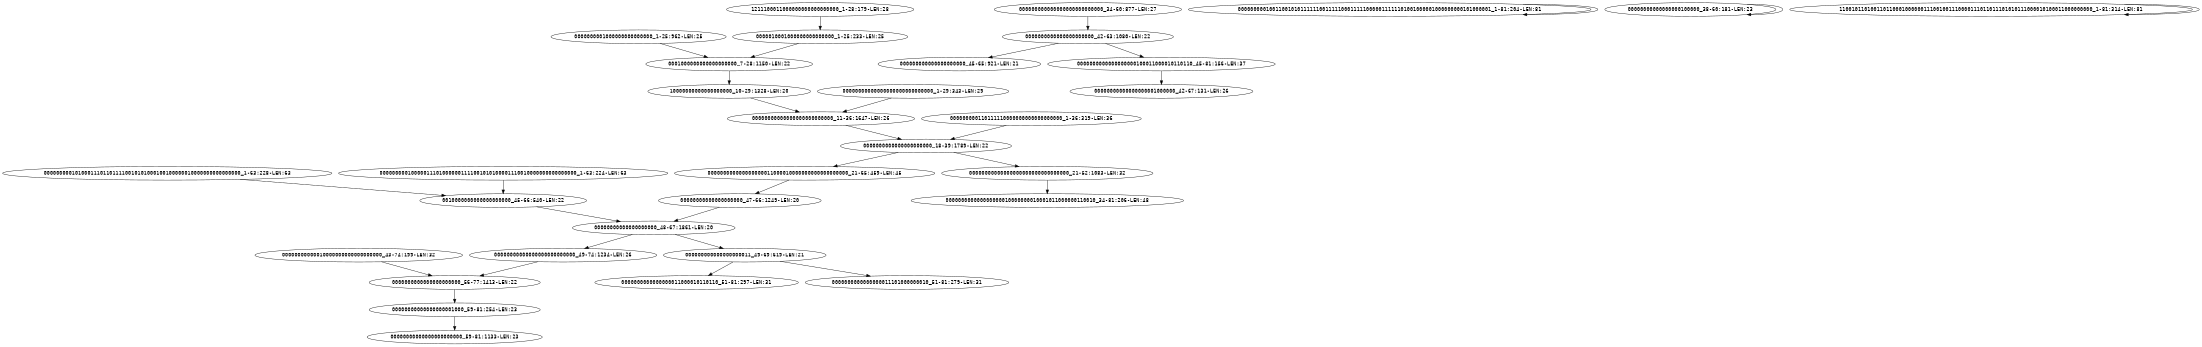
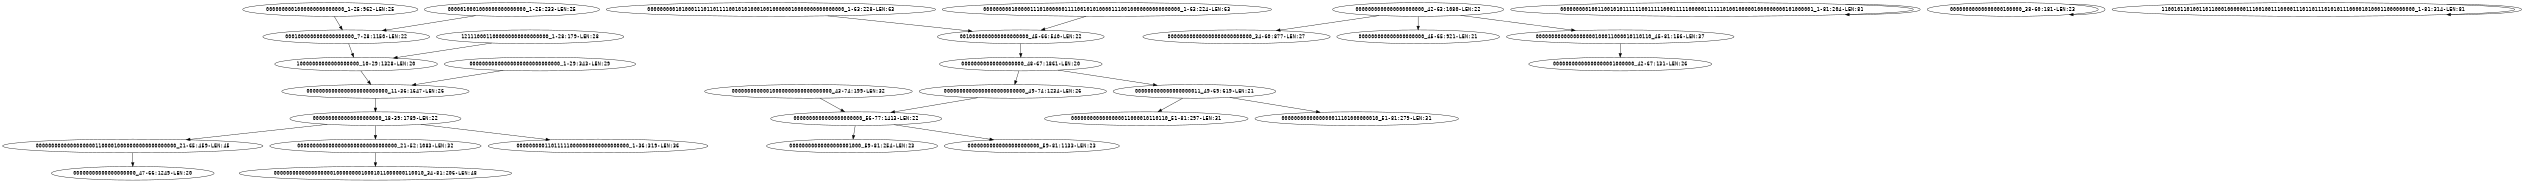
edge "1211100011000000000000000000_1-28:179-LEN:28" -> "0000010001000000000000000_1-25:233-LEN:25": now "1211100011000000000000000000_1-28:179-LEN:28" -> "10000000000000000000_10-29:1328-LEN:20"
edge "000000000000000000000000000_34-60:877-LEN:27" -> "0000000000000000000000_42-63:1080-LEN:22": reversed
edge "000000000110111110000000000000000000_1-36:319-LEN:36" -> "0000000000000000000000_18-39:1789-LEN:22": reversed
edge "00000000000000000000_47-66:1249-LEN:20" -> "00000000000000000000_48-67:1861-LEN:20": removed
edge "00000000000000000001000_59-81:254-LEN:23" -> "00000000000000000000000_59-81:1133-LEN:23": now "0000000000000000000000_56-77:1413-LEN:22" -> "00000000000000000000000_59-81:1133-LEN:23"
